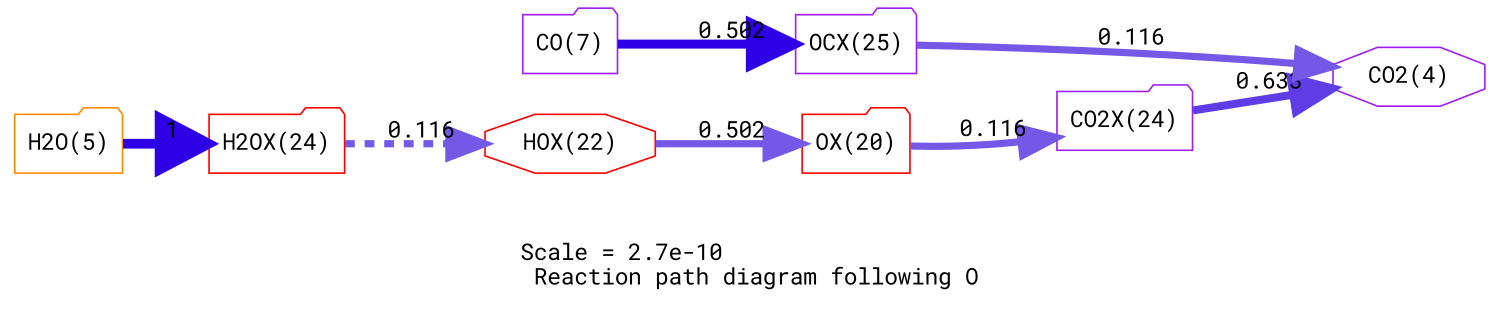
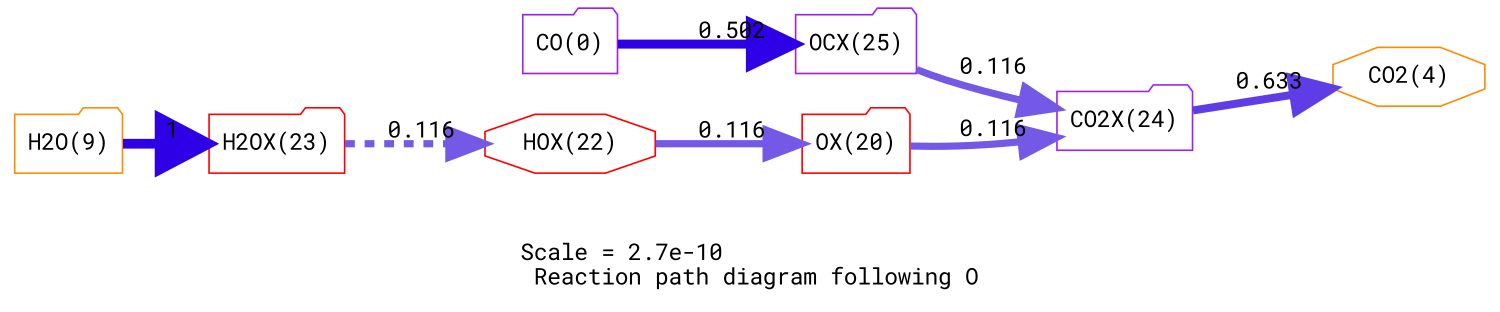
node "CO(7)": label "CO(7)" -> "CO(0)"
edge "OCX(25)" -> "CO2(4)": now "OCX(25)" -> "CO2X(24)"
node "CO2(4)": color purple -> darkorange
edge "HOX(22)" -> "OX(20)": label " 0.502" -> " 0.116"
node "H2O(5)": label "H2O(5)" -> "H2O(9)"
node "H2OX(24)": label "H2OX(24)" -> "H2OX(23)"
